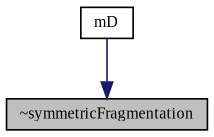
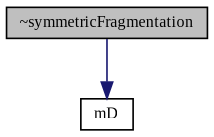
edge "mD" -> "~symmetricFragmentation": reversed
